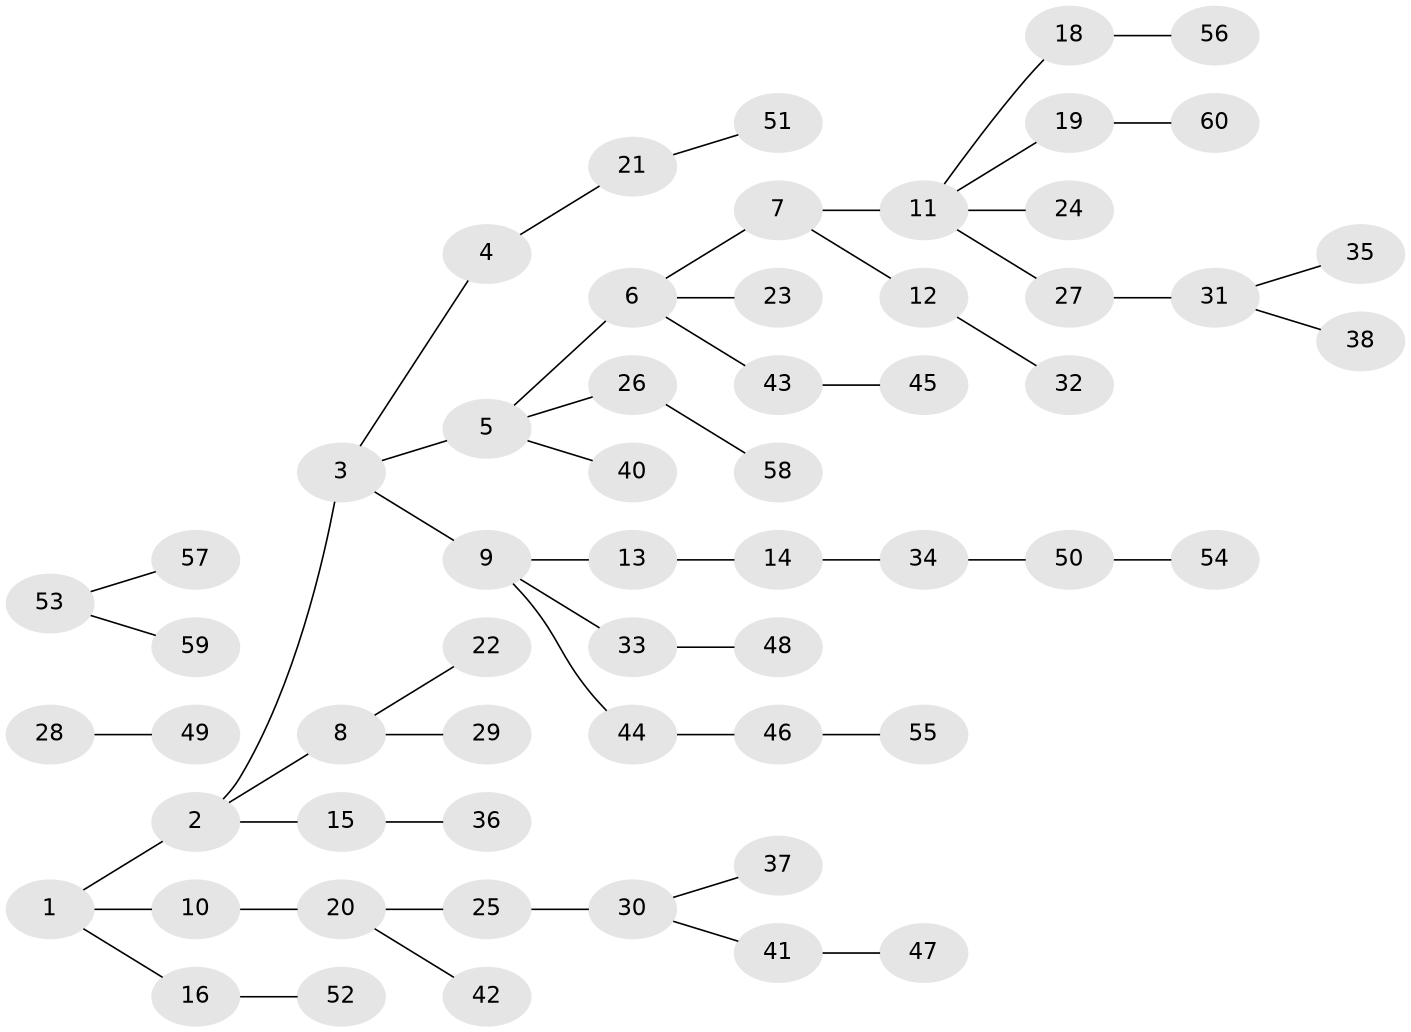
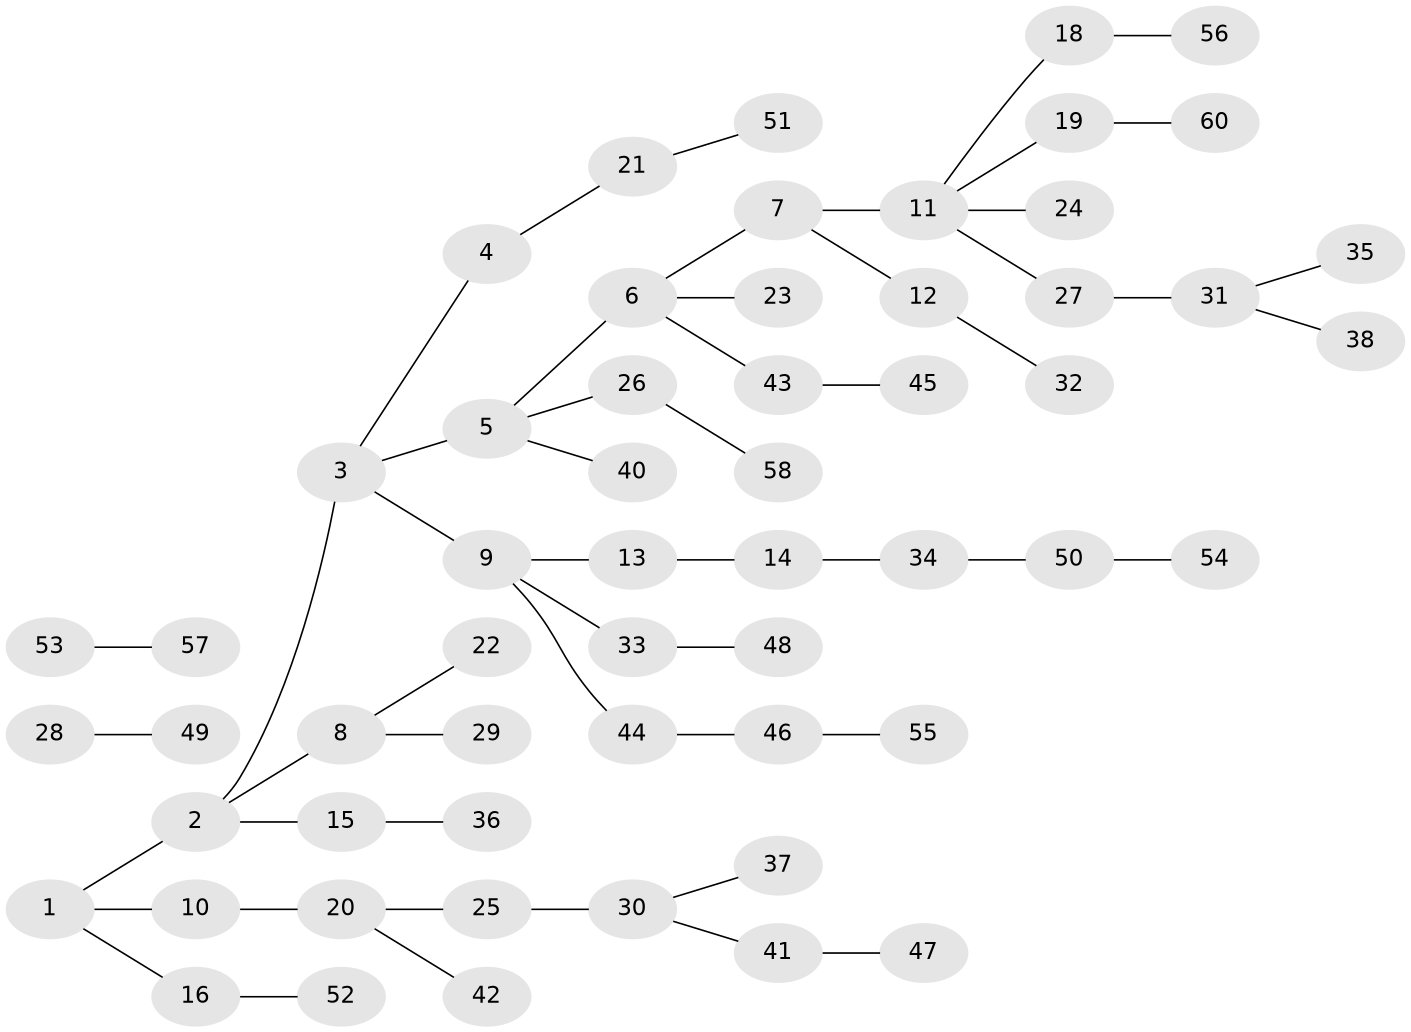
node "59": removed
